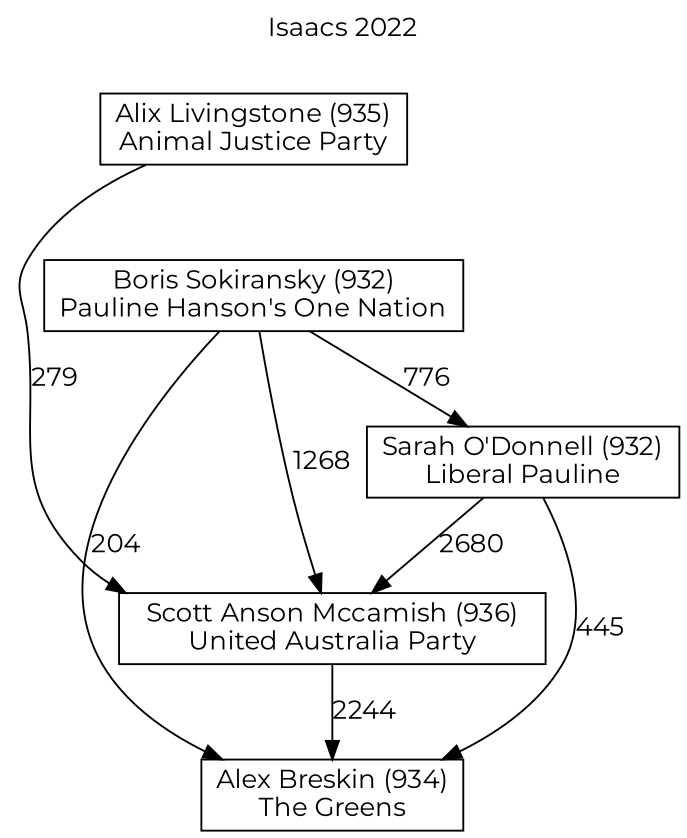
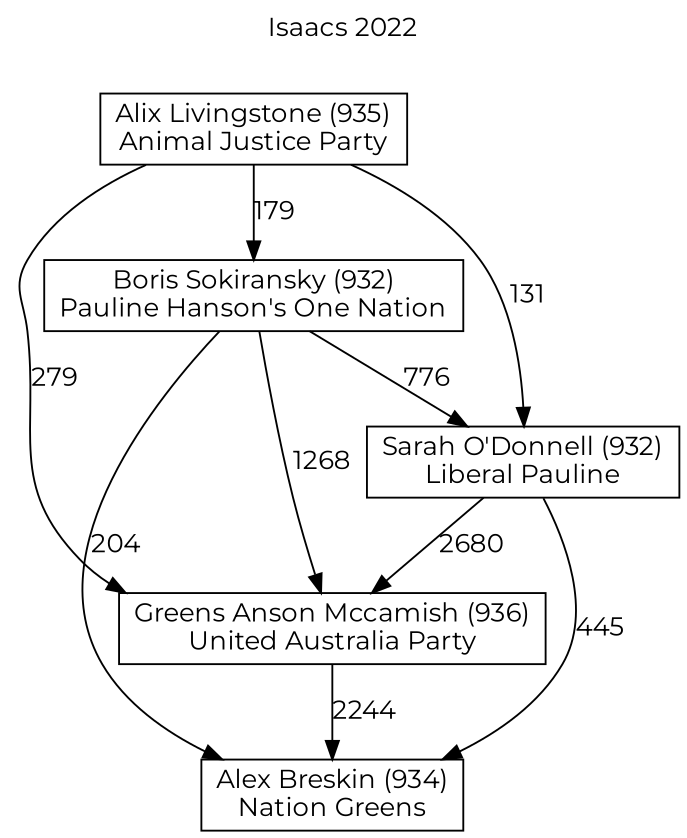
edge "Alix Livingstone (935) Animal Justice Party" -> "Boris Sokiransky (932) Pauline Hanson's One Nation": added, label "179"
edge "Alix Livingstone (935) Animal Justice Party" -> "Sarah O'Donnell (932) Liberal Pauline": added, label "131"
node "Scott Anson Mccamish (936) United Australia Party": label "Scott Anson Mccamish (936) United Australia Party" -> "Greens Anson Mccamish (936) United Australia Party"
node "Alex Breskin (934) The Greens": label "Alex Breskin (934) The Greens" -> "Alex Breskin (934) Nation Greens"
